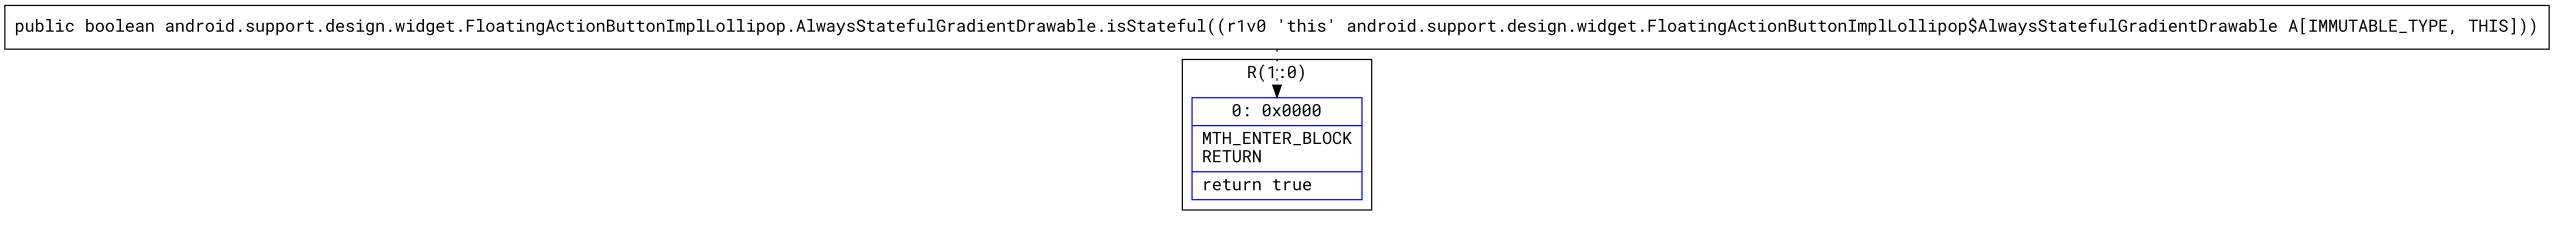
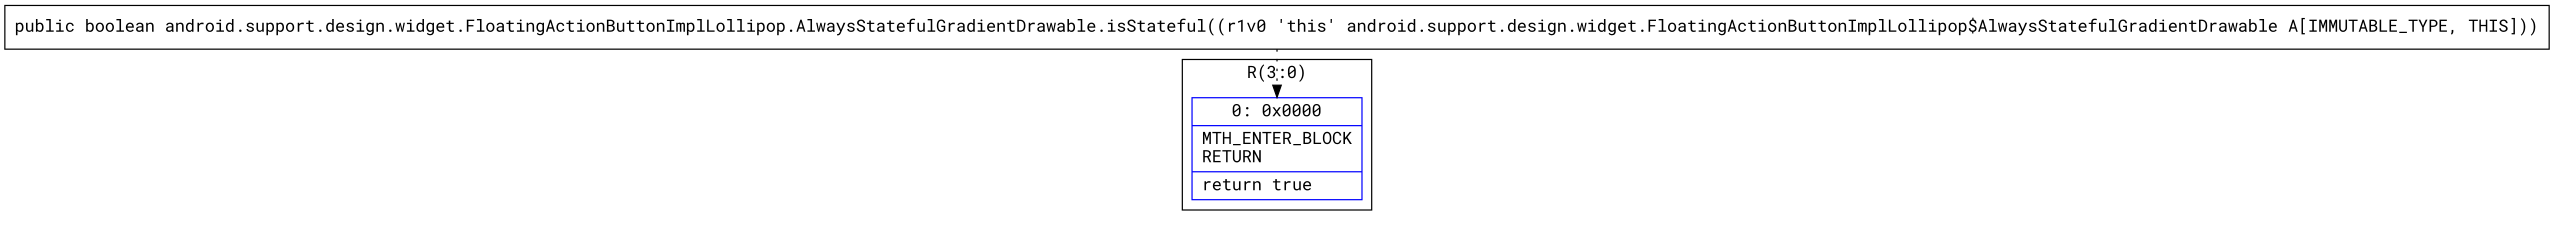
cluster "R(1:0)": label "R(1:0)" -> "R(3:0)"
